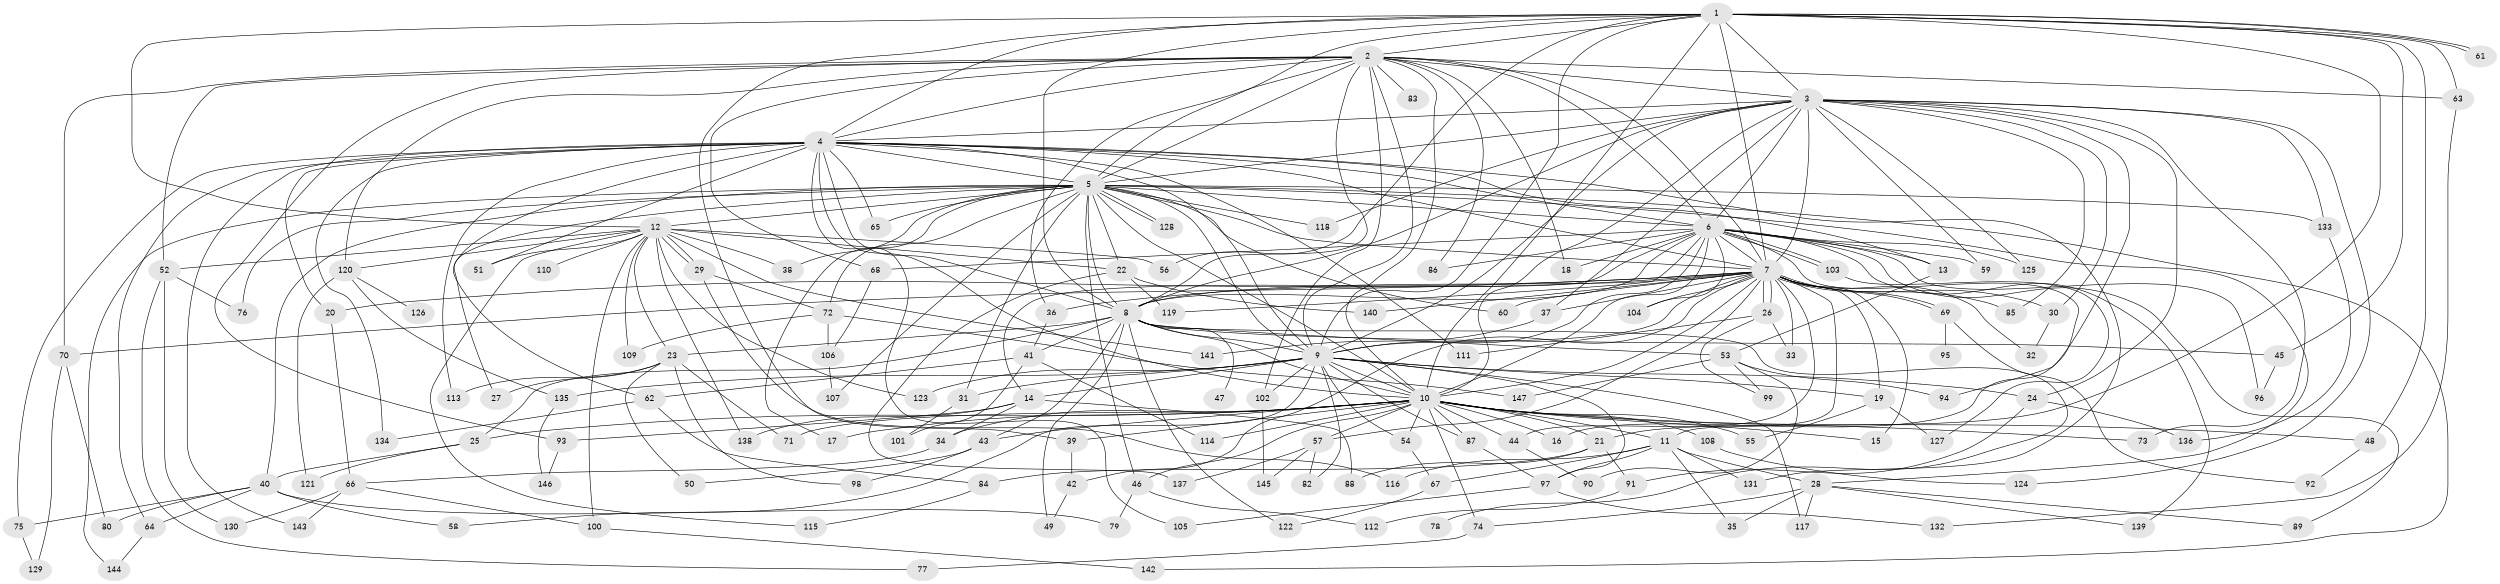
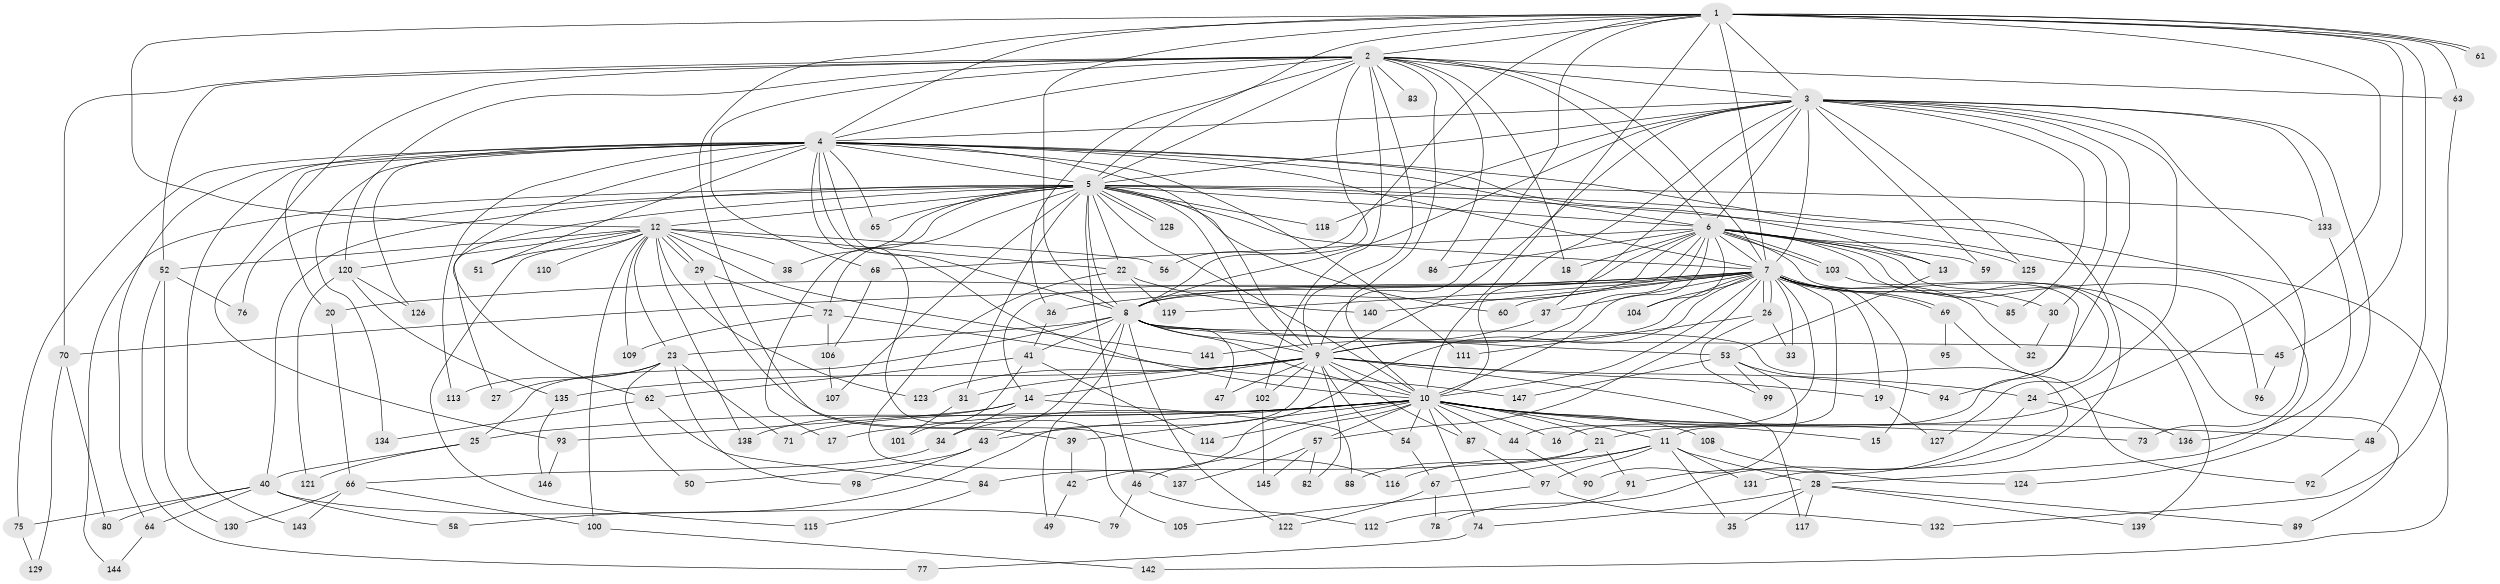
edge "4" -- "126": added
edge "9" -- "97": now "9" -- "47"
node "55": removed
edge "67" -- "78": added
